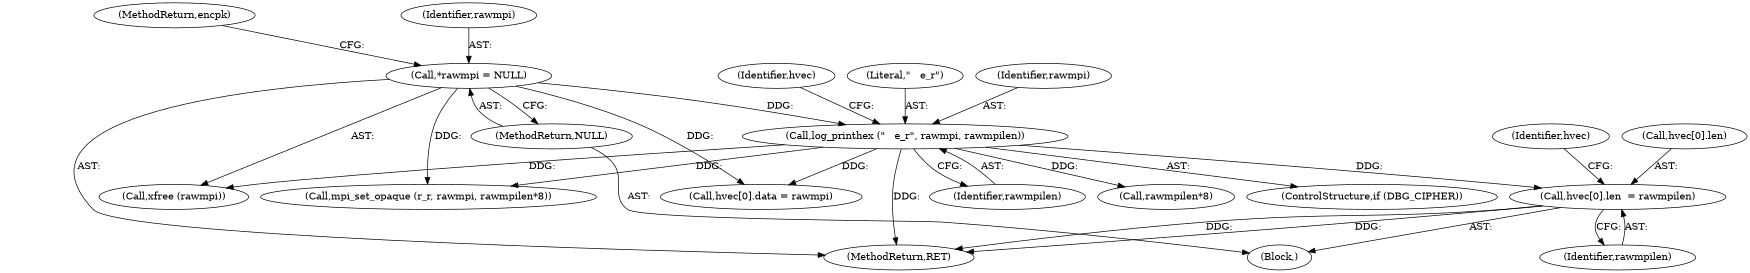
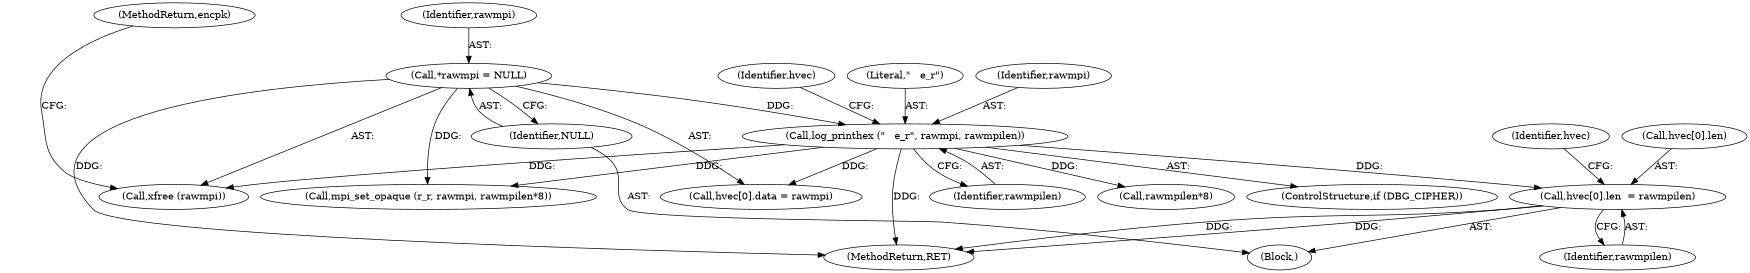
edge "(MethodReturn,encpk)" -> "(Call,*rawmpi = NULL)": now "(MethodReturn,encpk)" -> "(Call,xfree (rawmpi))"
node "(MethodReturn,NULL)": label "(MethodReturn,NULL)" -> "(Identifier,NULL)"
edge "(Call,*rawmpi = NULL)" -> "(Call,hvec[0].data = rawmpi)": label "DDG: " -> "AST: "
edge "(Call,*rawmpi = NULL)" -> "(MethodReturn,RET)": label "AST: " -> "DDG: "
